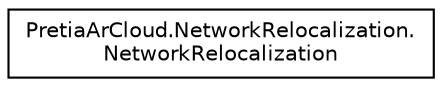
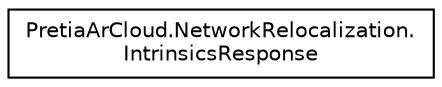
node "PretiaArCloud.NetworkRelocalization. NetworkRelocalization": label "PretiaArCloud.NetworkRelocalization. NetworkRelocalization" -> "PretiaArCloud.NetworkRelocalization. IntrinsicsResponse"
